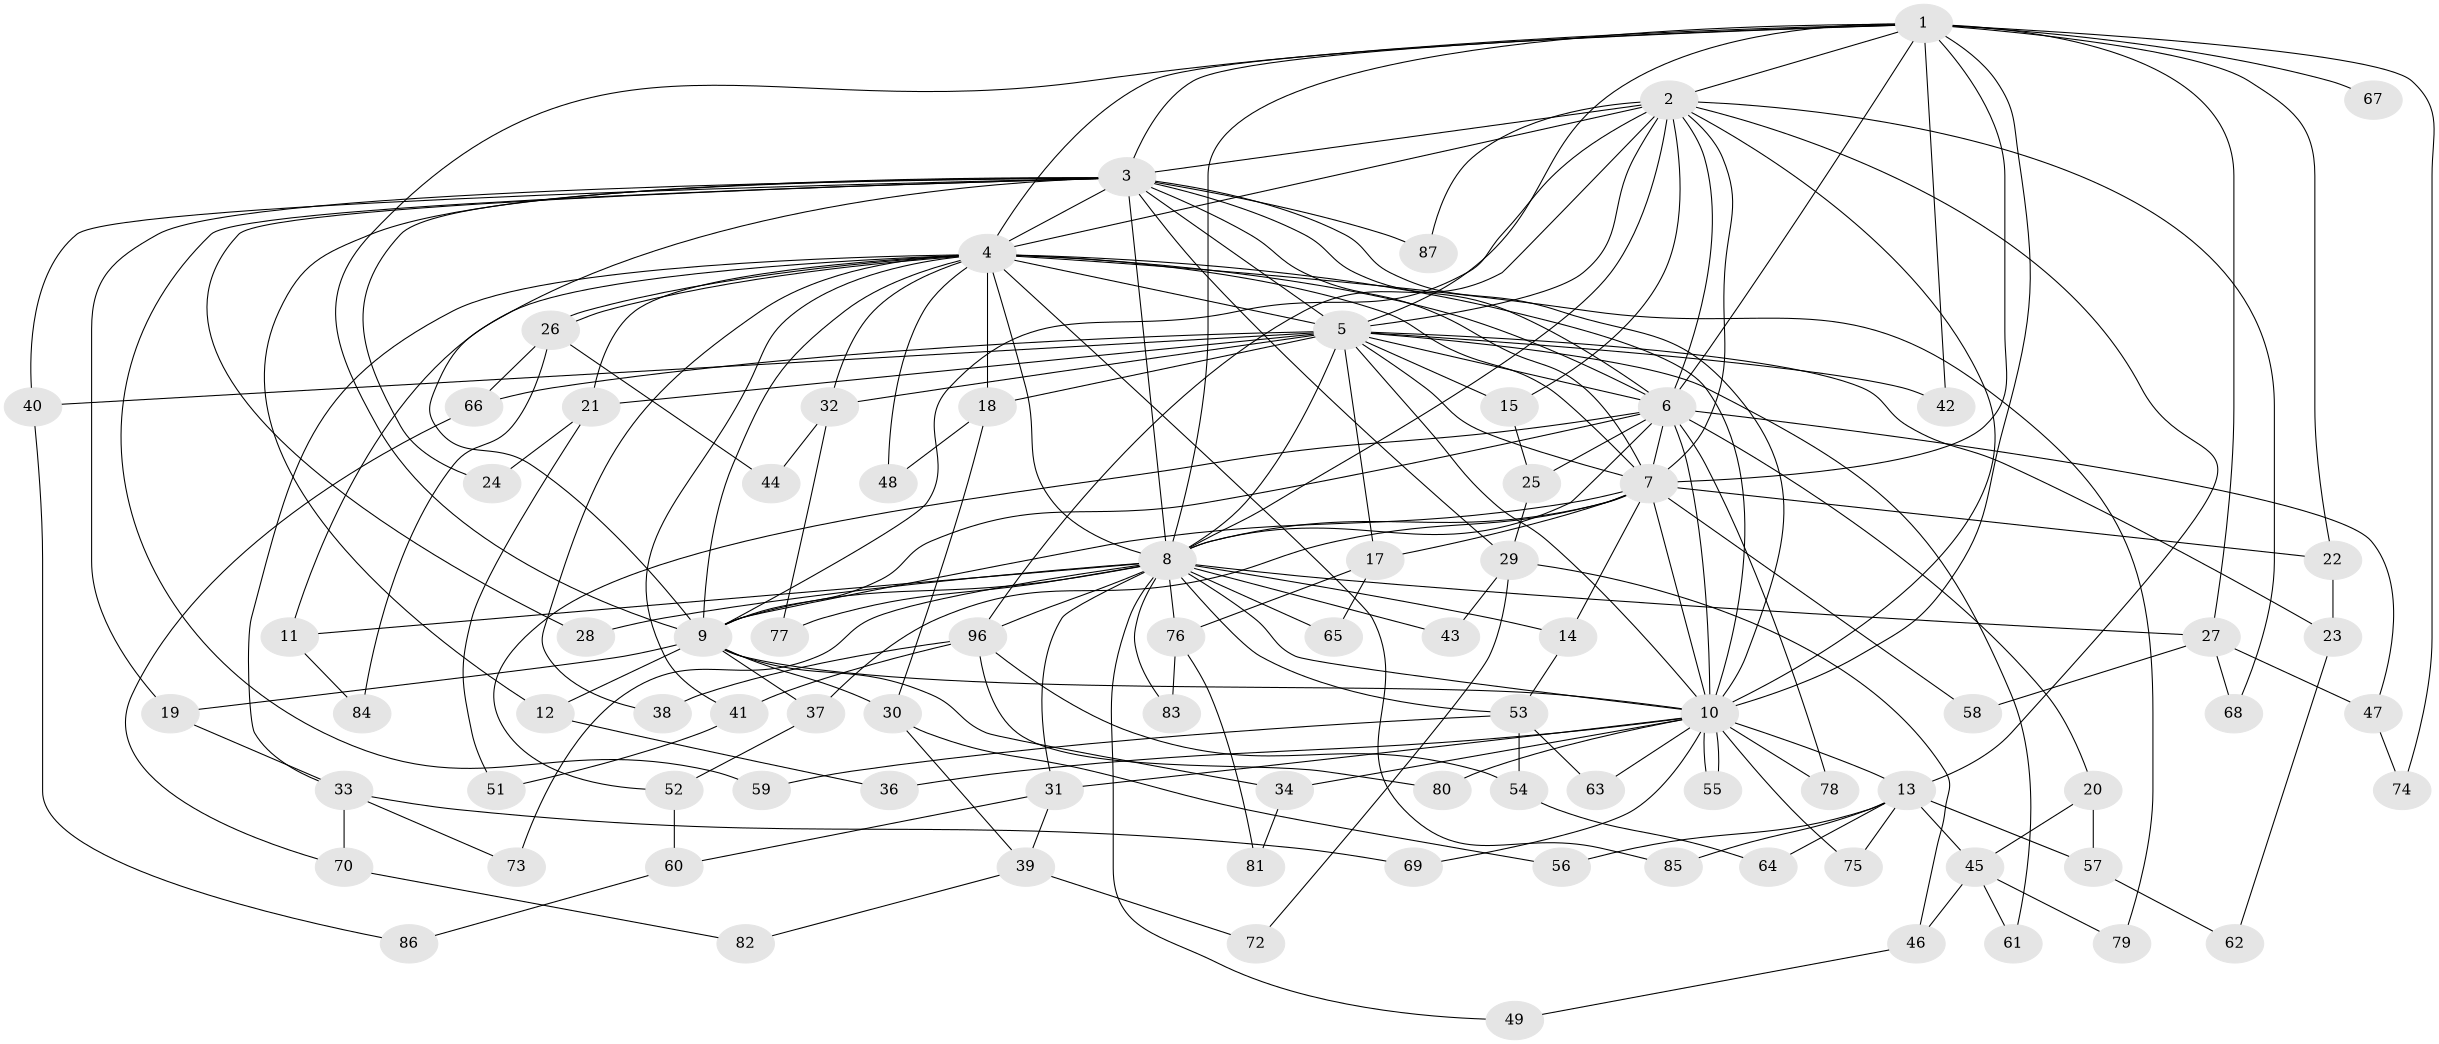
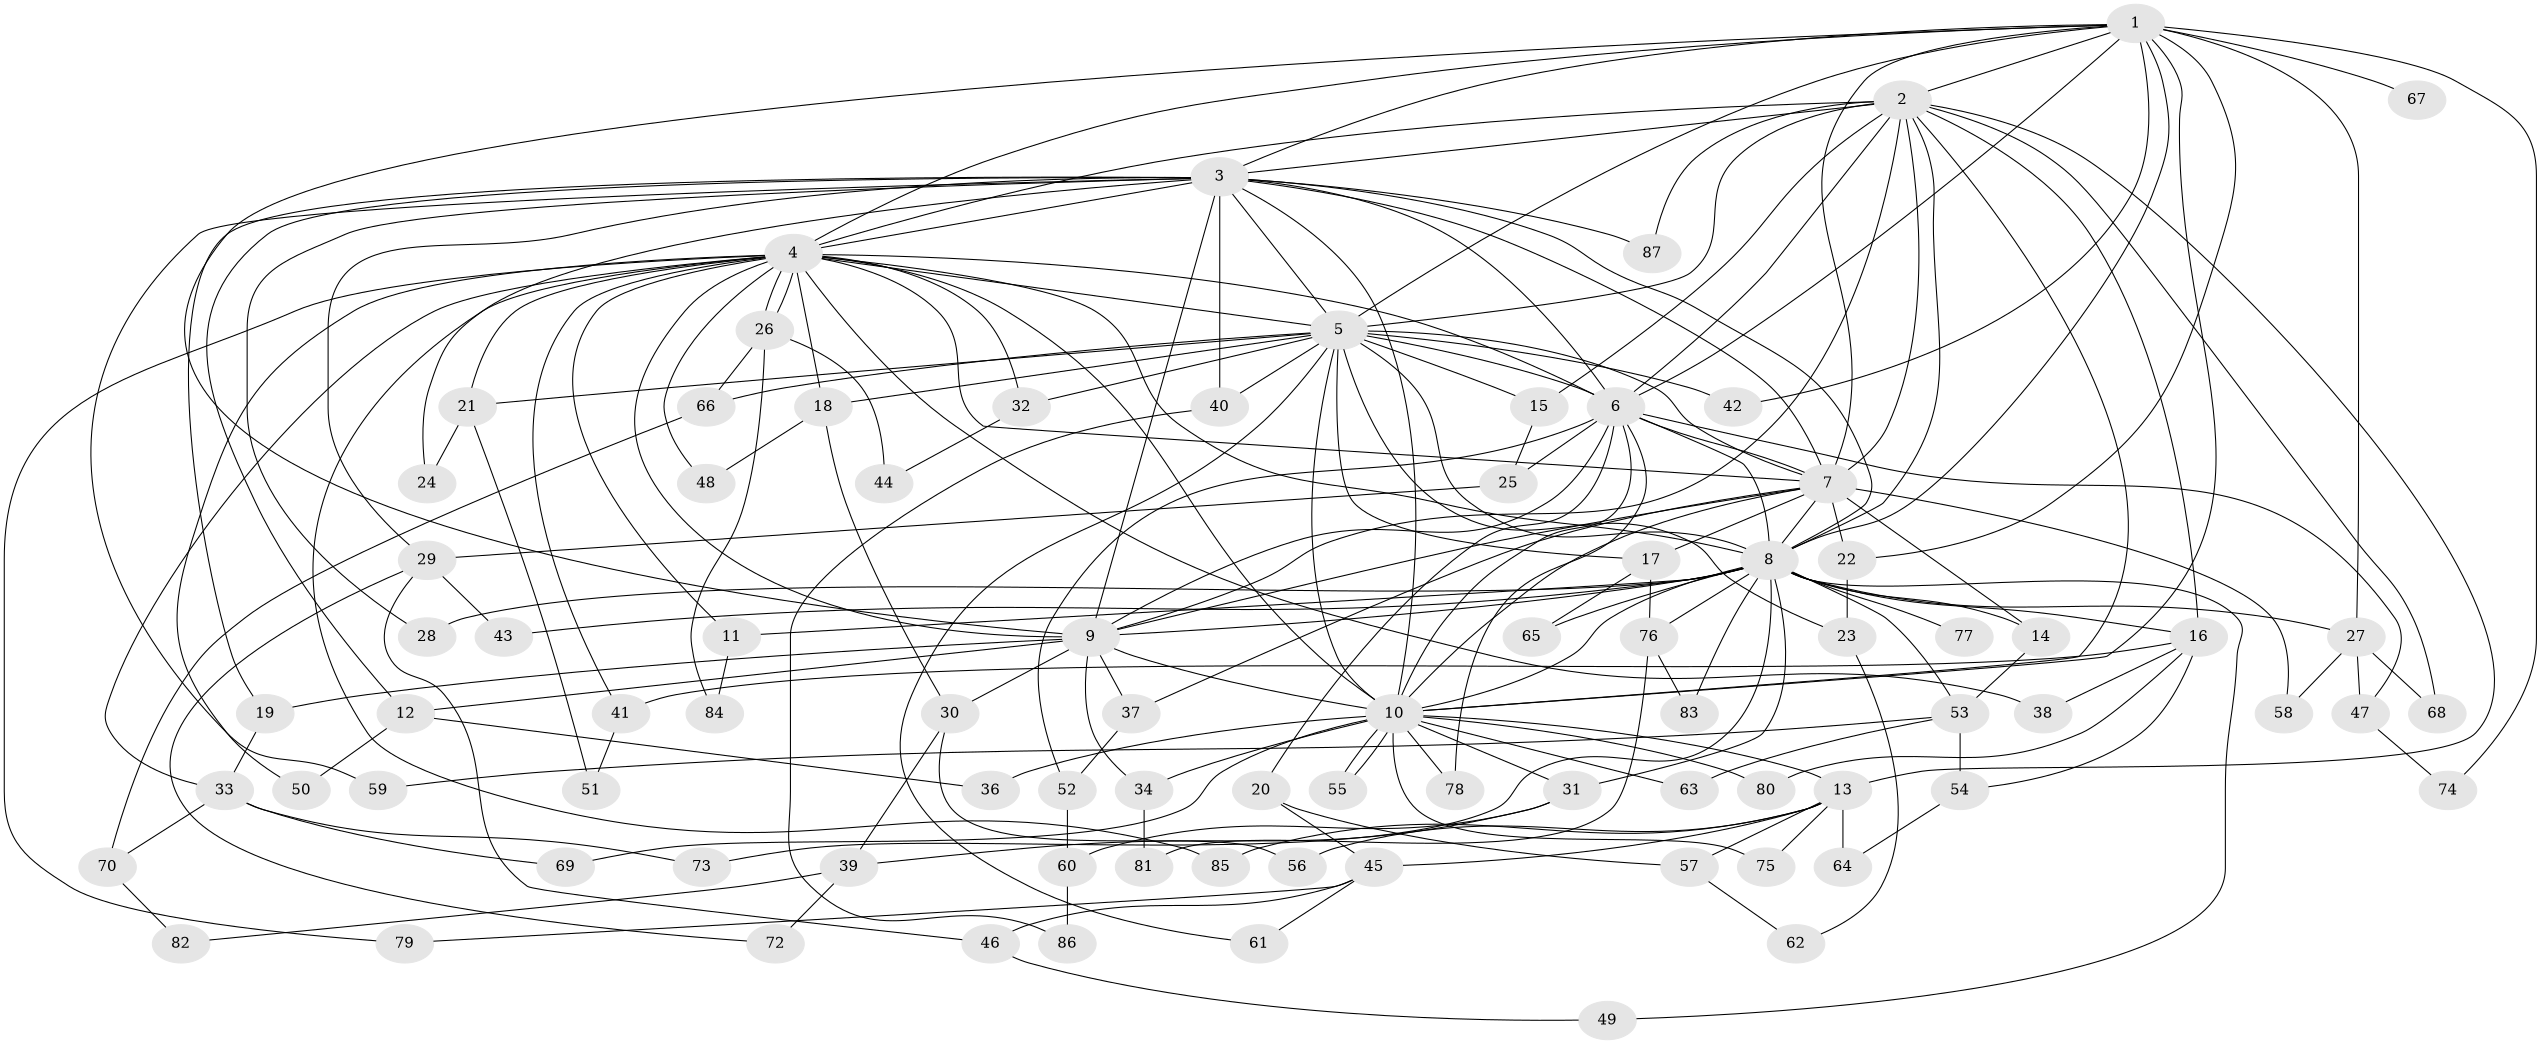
edge "32" -- "77": removed
node "96": label "96" -> "16"
node "50": added
